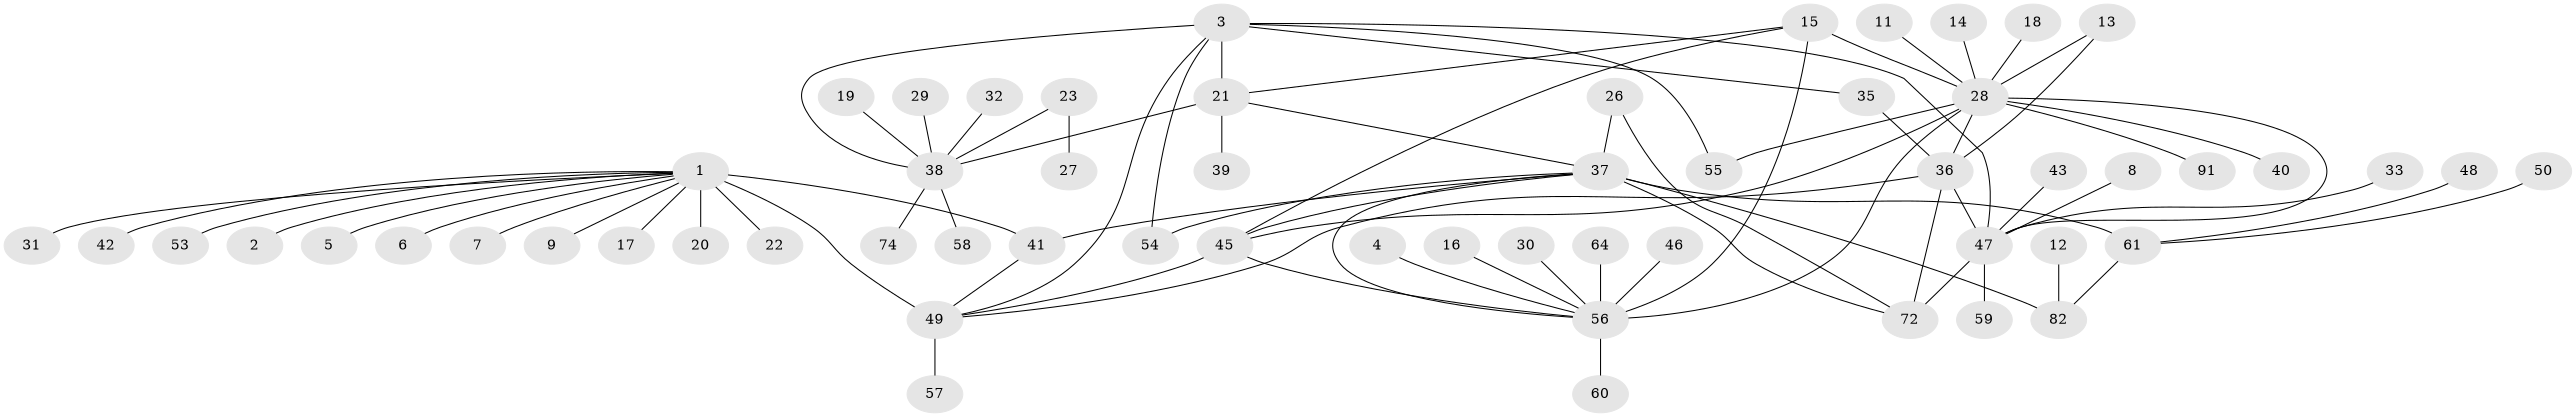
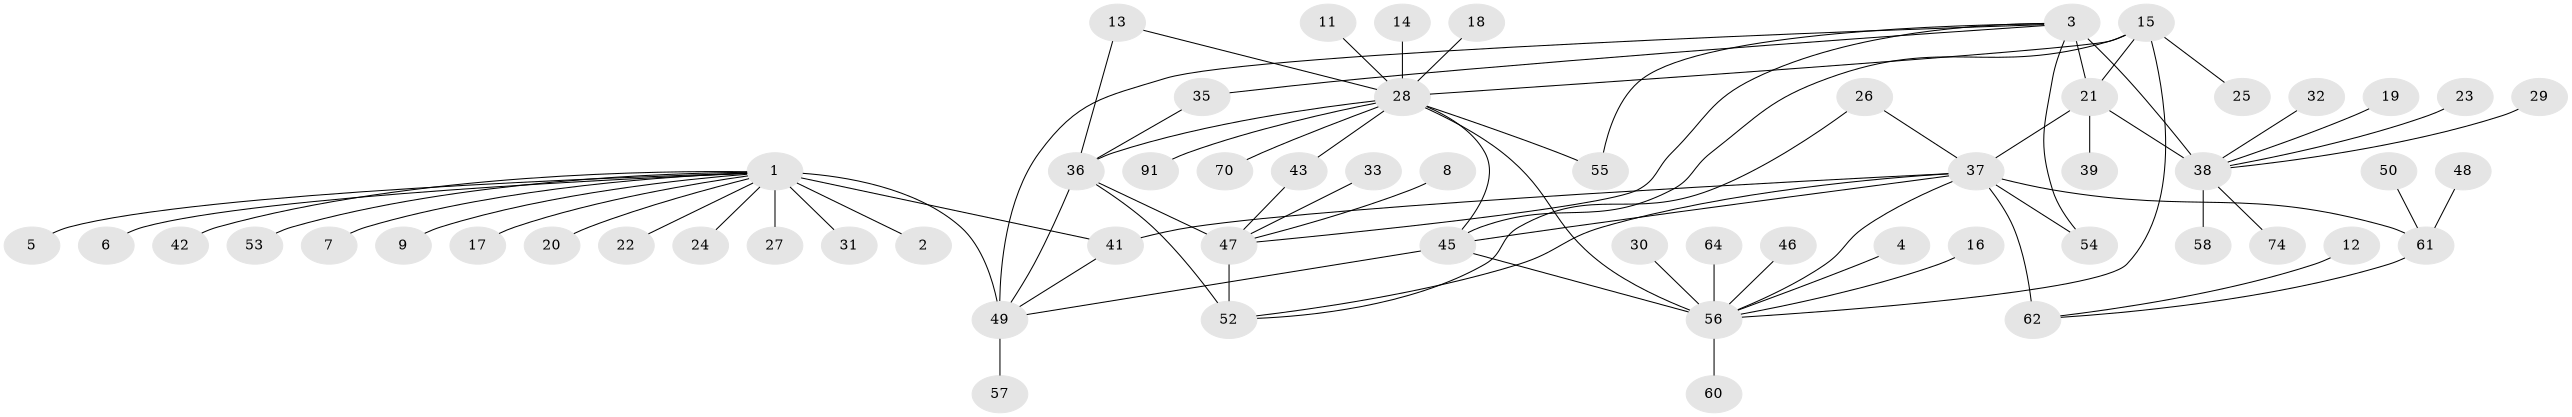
node "25": added
edge "23" -- "27": now "1" -- "27"
node "40": label "40" -> "70"
edge "28" -- "47": now "28" -- "43"
node "24": added
node "72": label "72" -> "52"
node "59": removed
node "82": label "82" -> "62"
